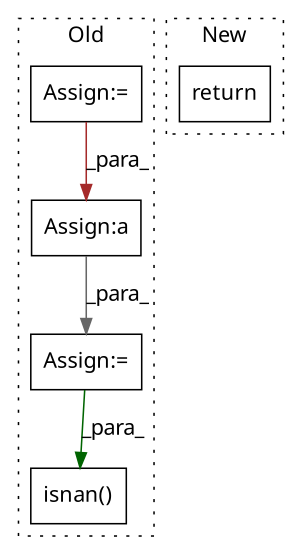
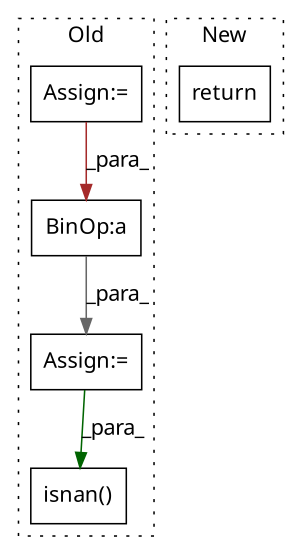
node "Assign:a": label "Assign:a" -> "BinOp:a"
